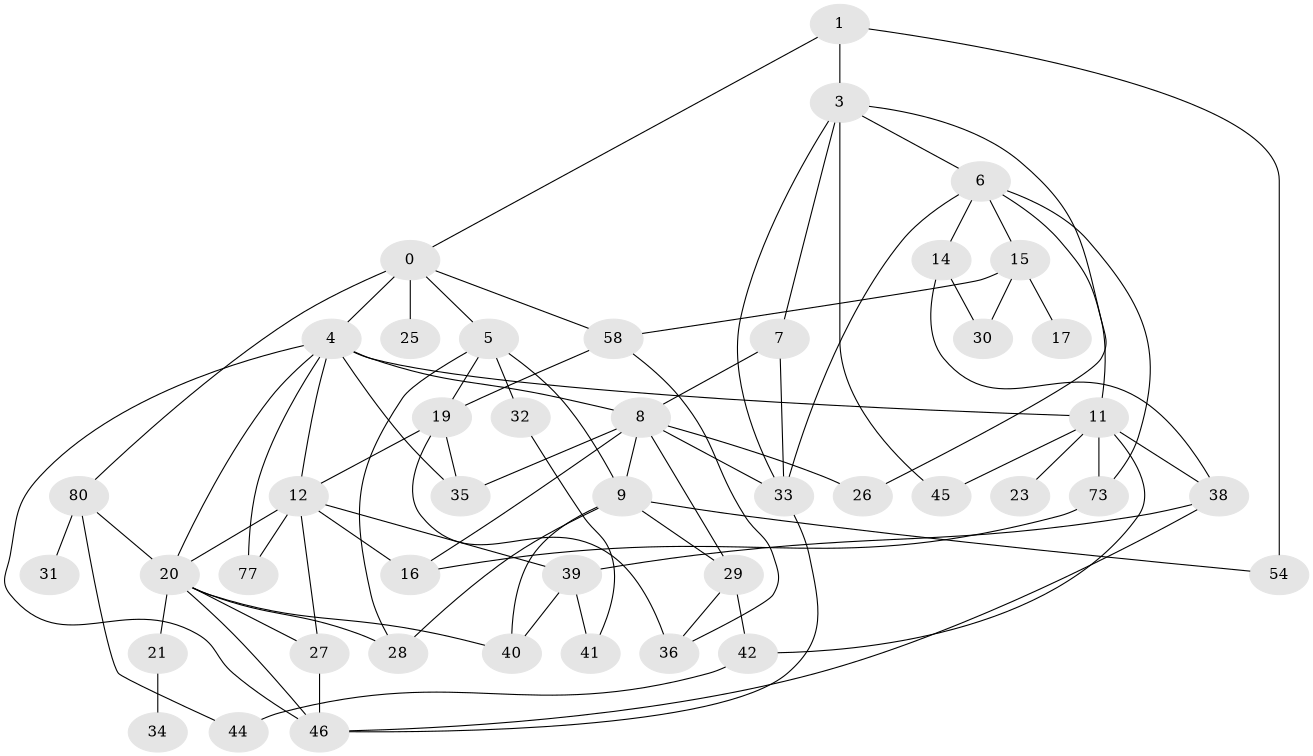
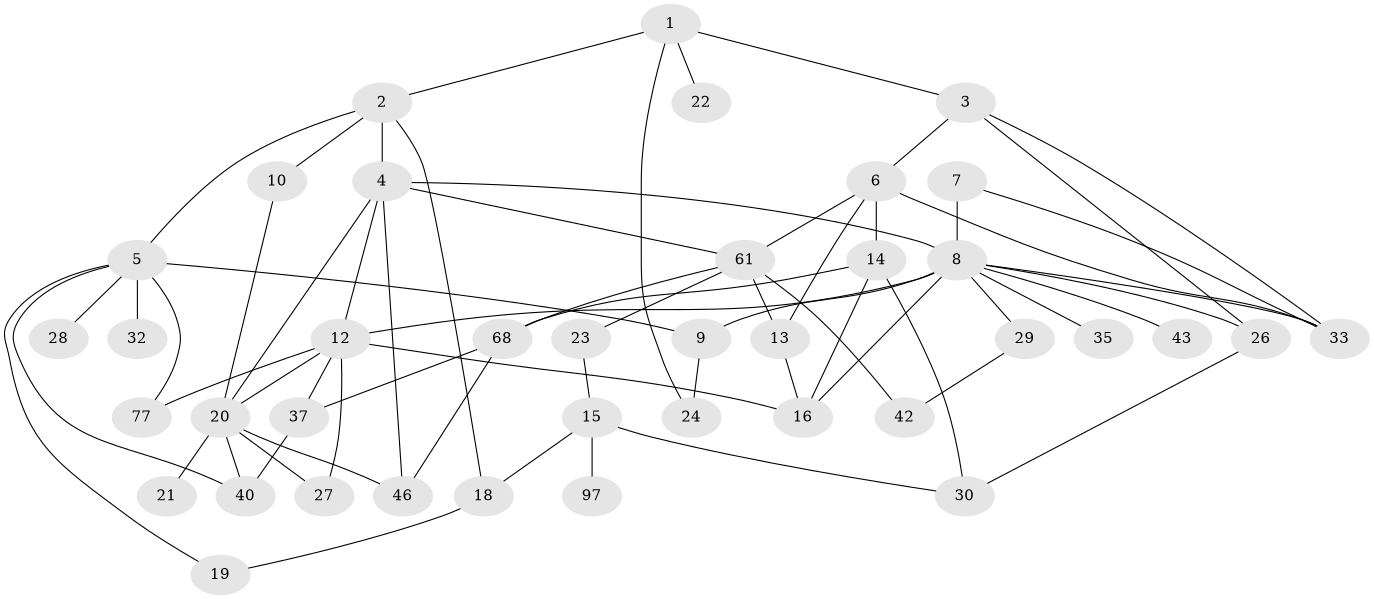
node "22": added
edge "3" -- "7": removed
edge "6" -- "15": now "23" -- "15"
node "0": label "0" -> "2"
edge "14" -- "16": added
node "25": removed
node "58": label "58" -> "18"
node "17": label "17" -> "97"
node "43": added
node "11": label "11" -> "61"
edge "26" -- "30": added
edge "4" -- "35": removed
edge "4" -- "77": now "5" -- "77"
edge "19" -- "12": now "8" -- "12"
edge "19" -- "35": removed
node "80": label "80" -> "10"
node "45": removed
node "73": label "73" -> "13"
node "38": label "38" -> "68"
edge "9" -- "29": removed
edge "9" -- "28": removed
edge "9" -- "40": now "5" -- "40"
node "31": removed
node "39": label "39" -> "37"
node "54": label "54" -> "24"
edge "20" -- "28": removed
node "41": removed
node "36": removed
edge "27" -- "46": removed
edge "33" -- "46": removed
node "34": removed
node "44": removed
